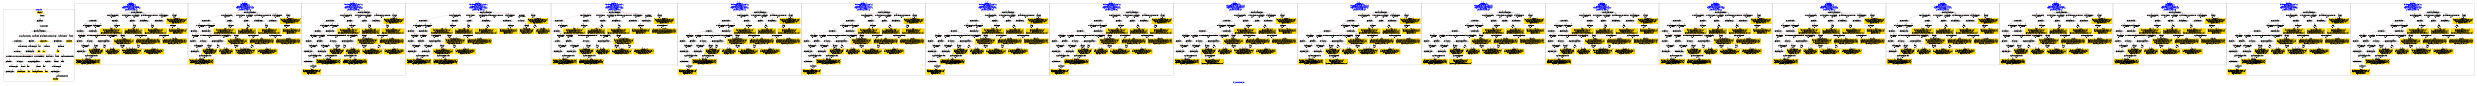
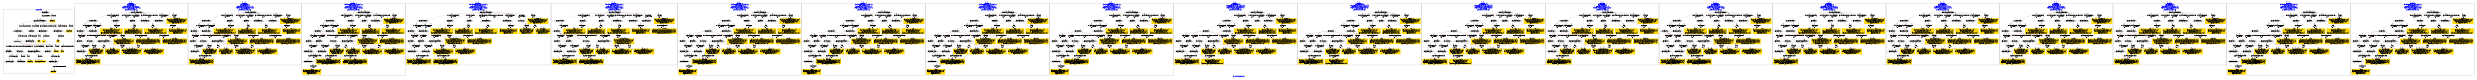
edge "image_url" -> "E38_Image1": reversed
node "E8_Acquisition1": fillcolor gold -> lightgray
edge "E8_Acquisition1" -> "prov": label "P1_has_note" -> "P3_has_note"
node "artist_uri": fillcolor lightgray -> gold
node "made": fillcolor lightgray -> gold
node "nationality_URI": fillcolor gold -> lightgray
node "dim": label "dim" -> "nationality"
node "artist": removed
